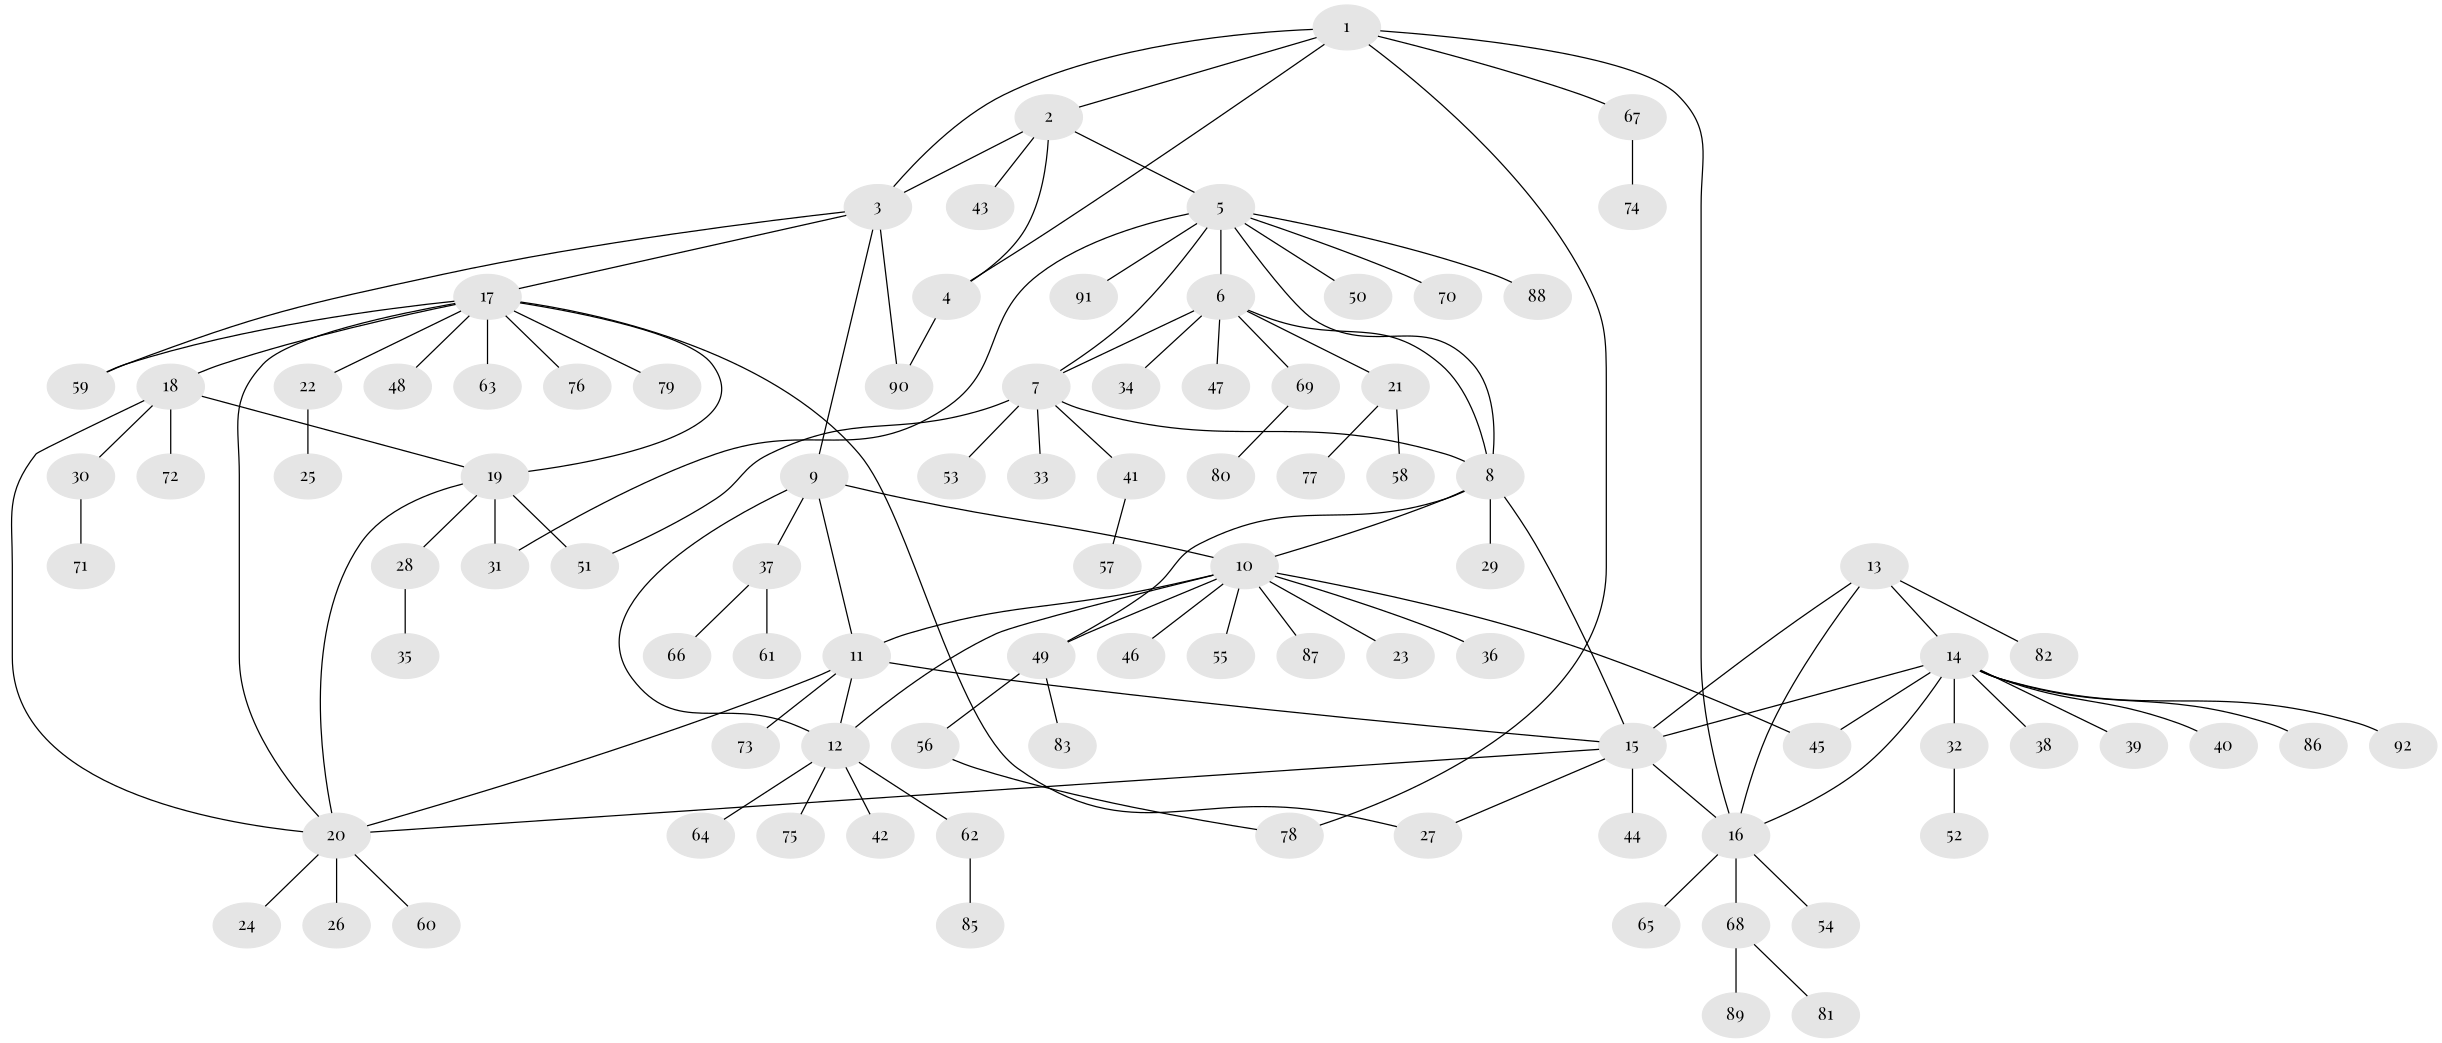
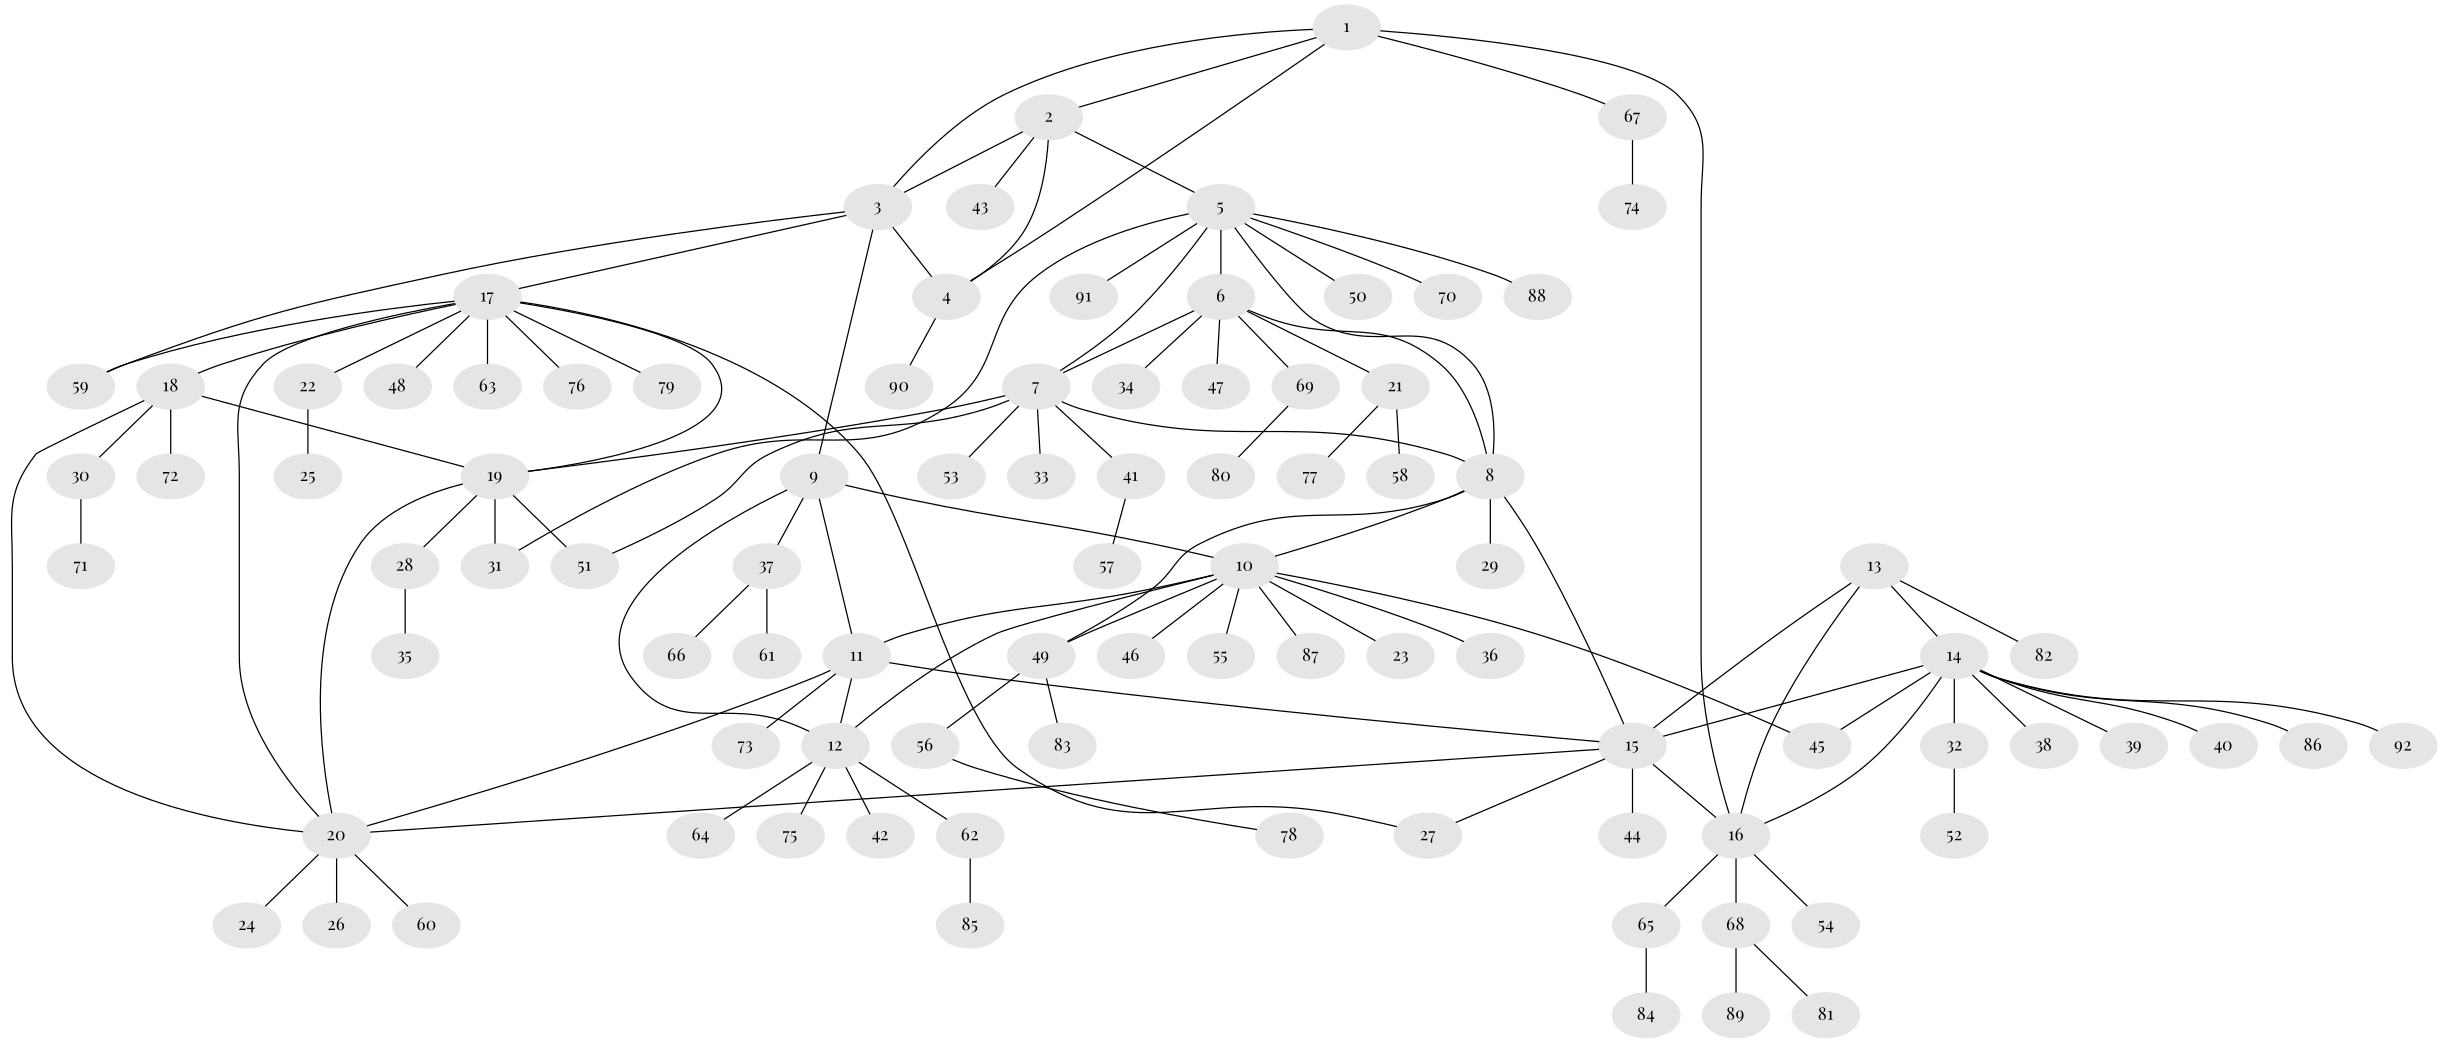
edge "3" -- "90": now "3" -- "4"
edge "7" -- "19": added
edge "1" -- "78": removed
node "84": added
